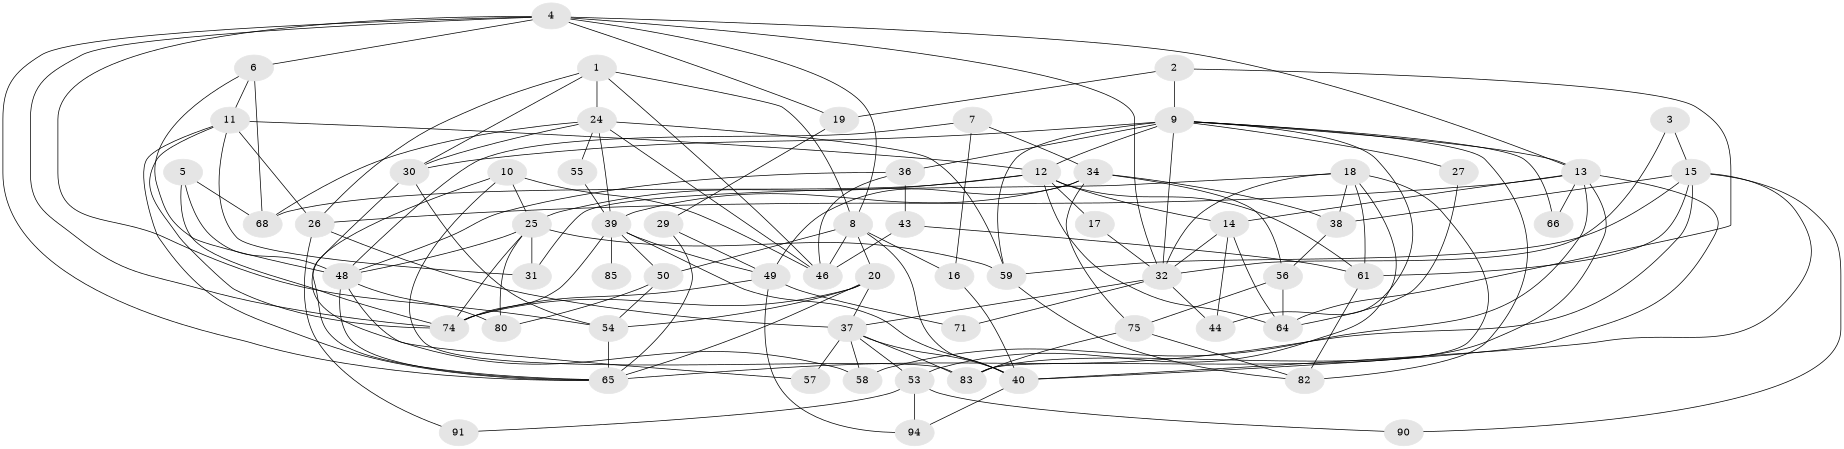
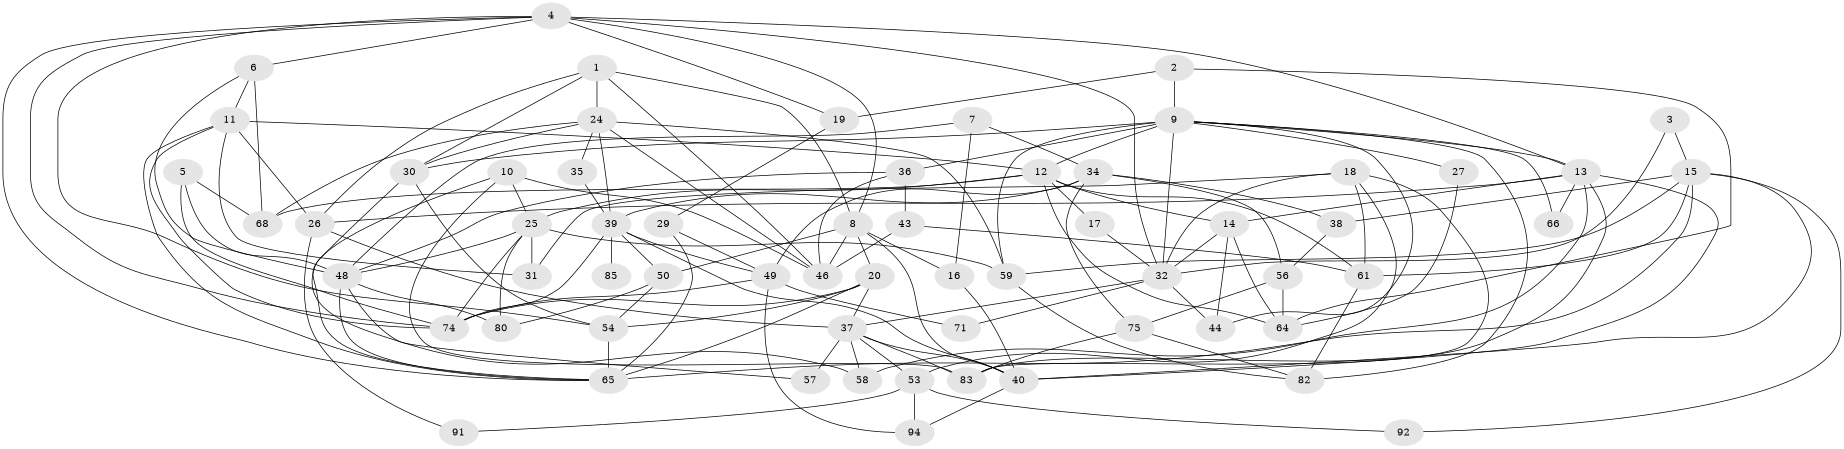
node "55": label "55" -> "35"
edge "18" -- "38": removed
node "90": label "90" -> "92"
